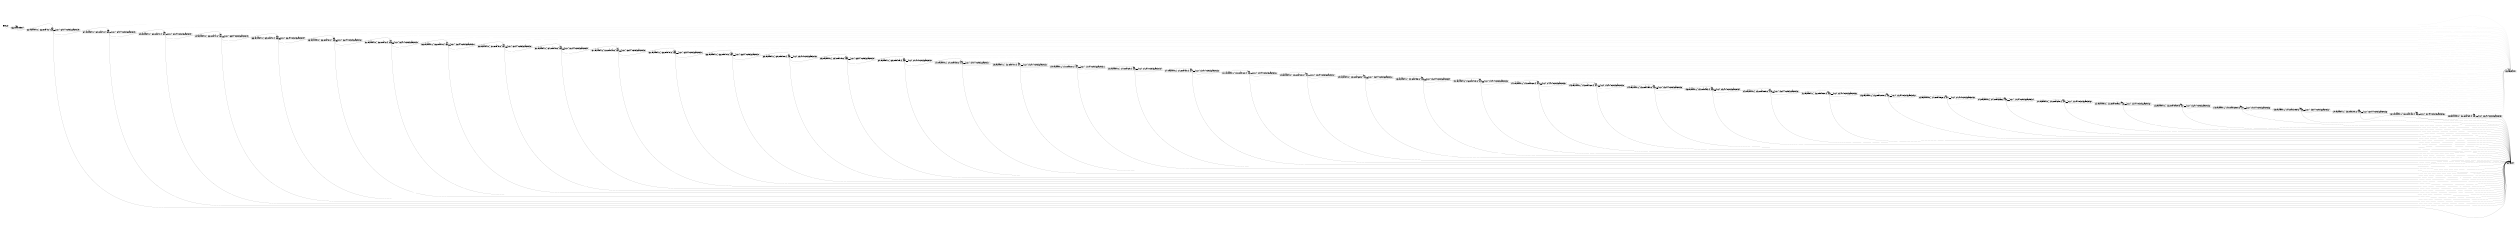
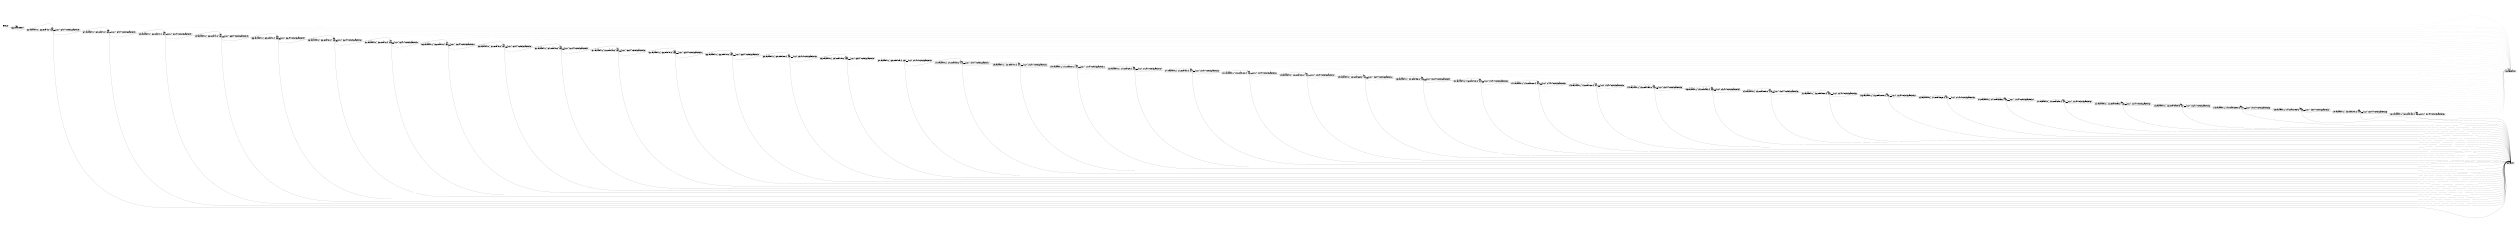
edge "13393: read-variable['id',v2,-]" -> "13397: read-variable['id',v2,-]": removed
node "13505: read-variable['id',v2,-]": removed
